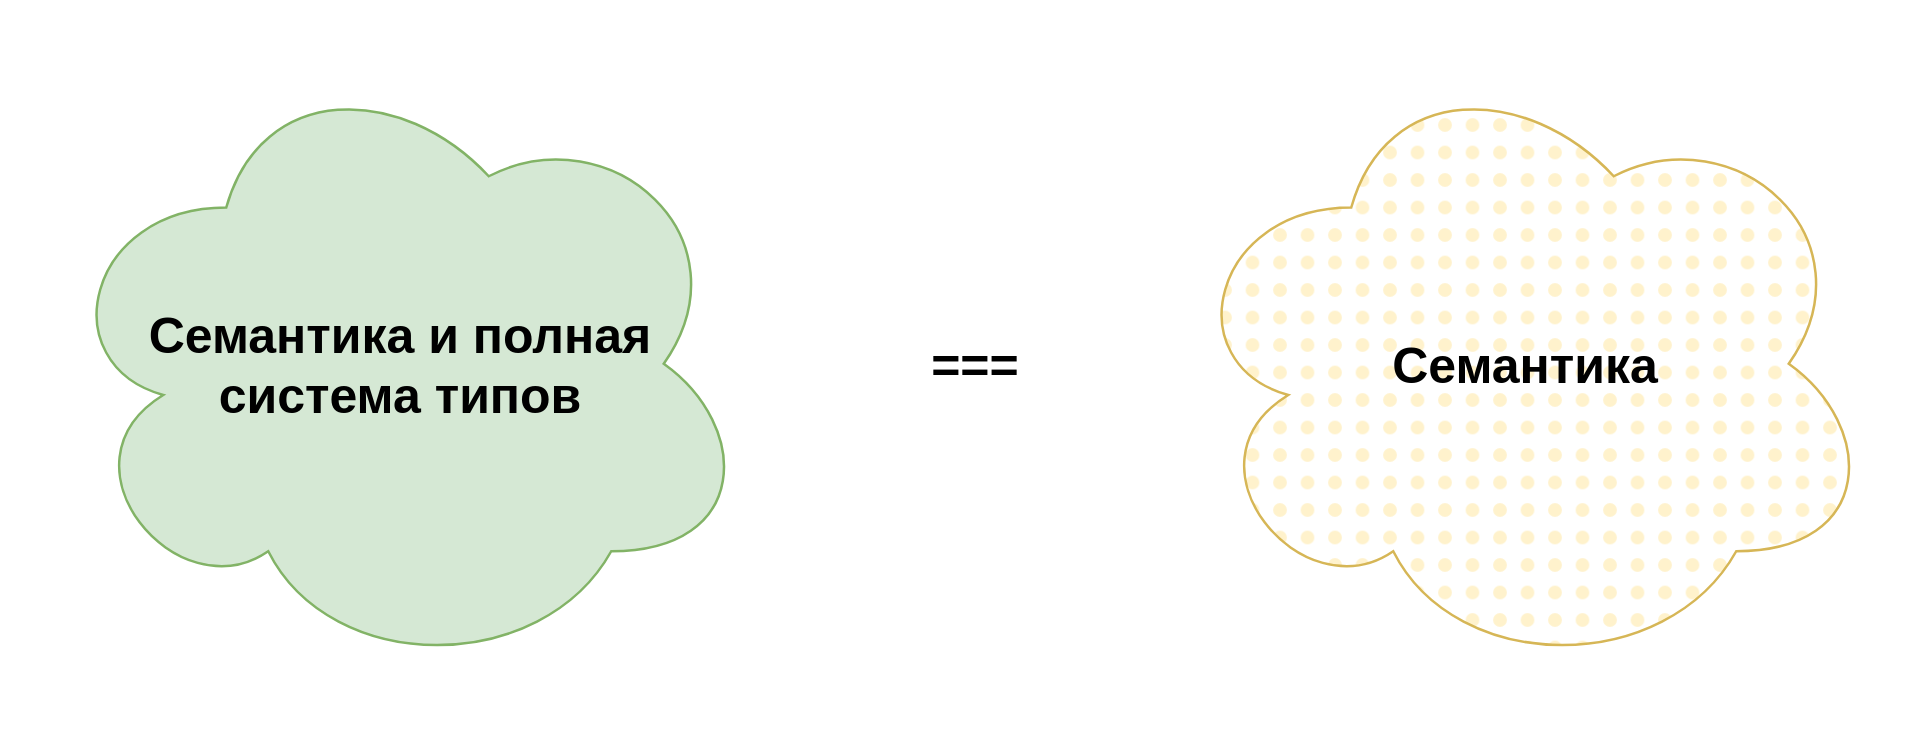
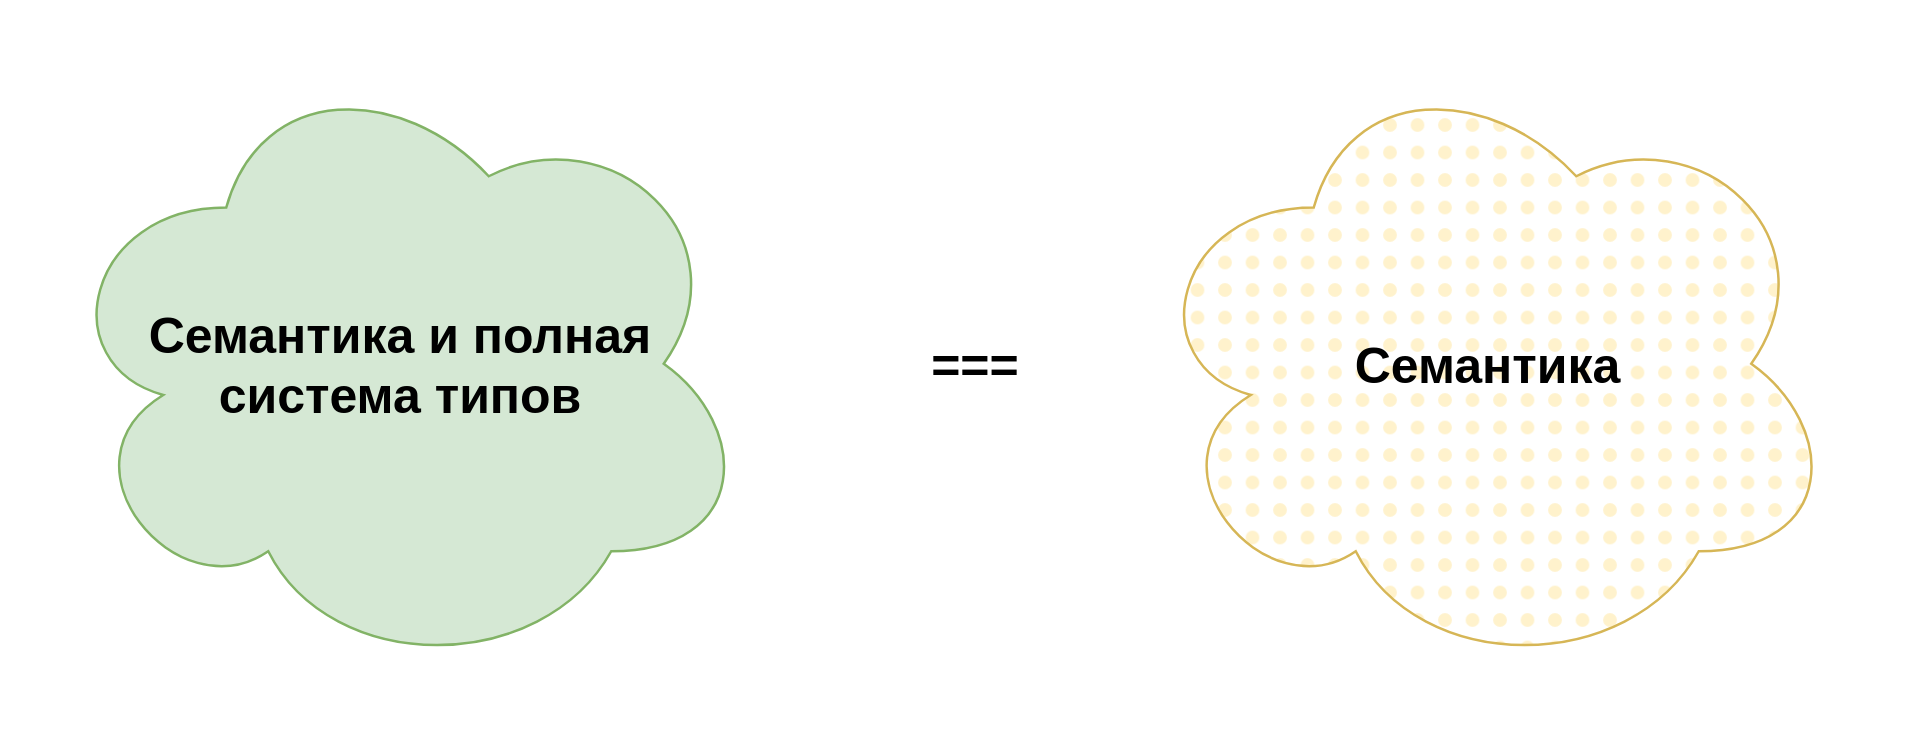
node "Семантика": moved (1526, 364) -> (1489, 364)
